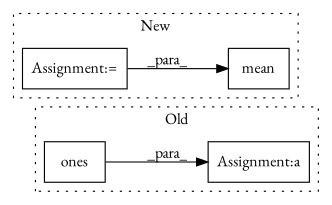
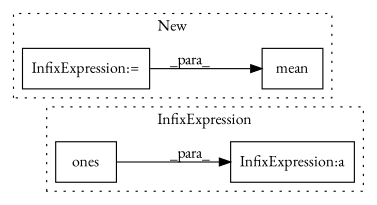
node "Assignment:=": label "Assignment:=" -> "InfixExpression:="
cluster "Old": label "Old" -> "InfixExpression"
node "Assignment:a": label "Assignment:a" -> "InfixExpression:a"
